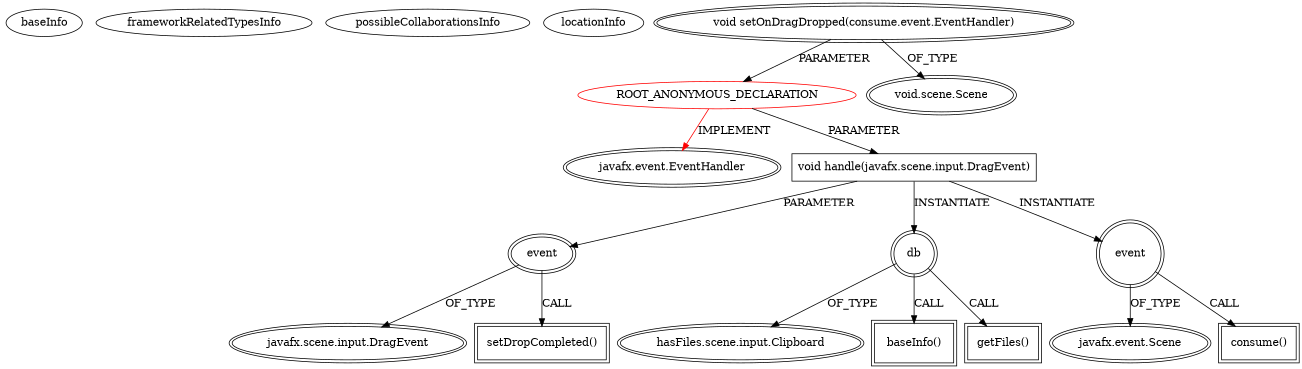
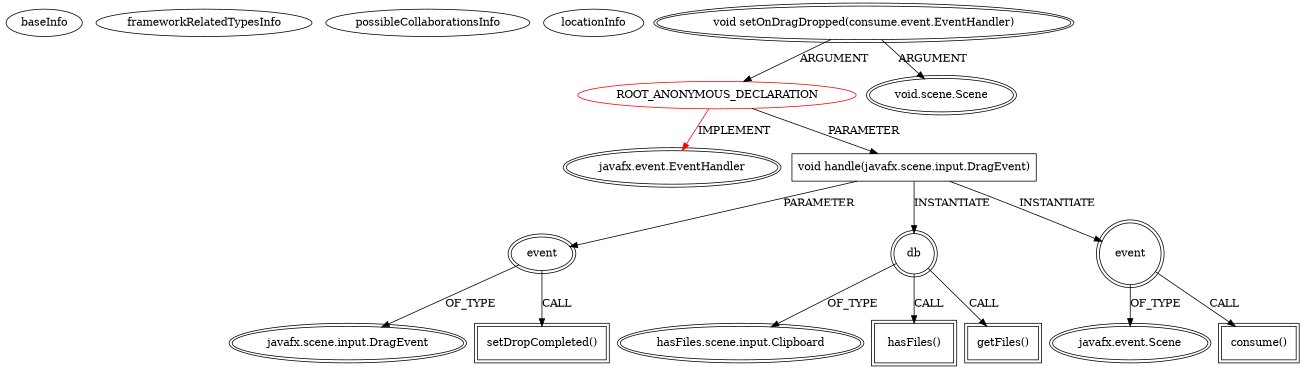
edge "void setOnDragDropped(consume.event.EventHandler)" -> "ROOT_ANONYMOUS_DECLARATION": label "PARAMETER" -> "ARGUMENT"
edge "void setOnDragDropped(consume.event.EventHandler)" -> "void.scene.Scene": label "OF_TYPE" -> "ARGUMENT"
node "baseInfo()": label "baseInfo()" -> "hasFiles()"
